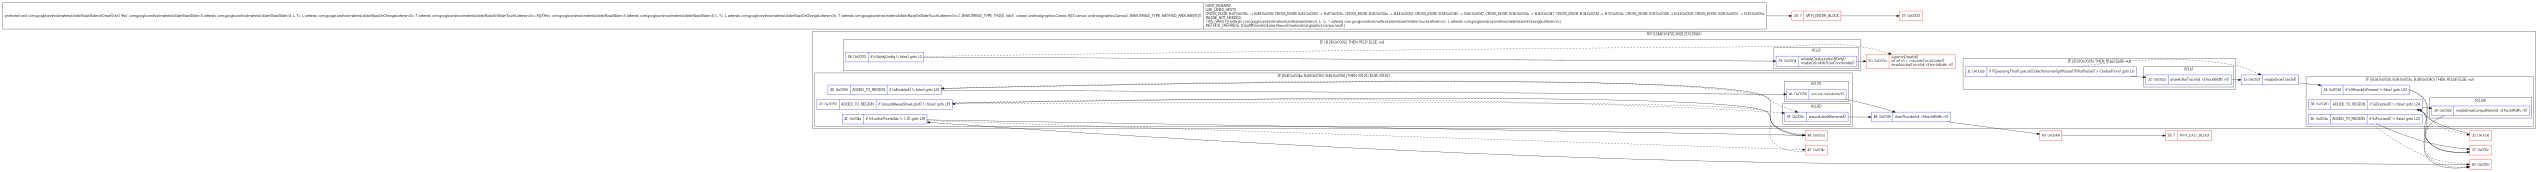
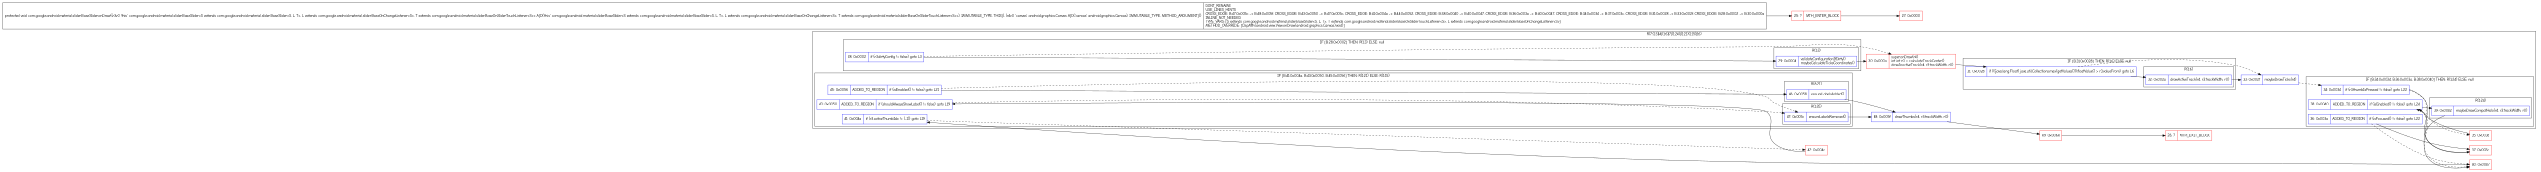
edge "30: 0x000a" -> "31: 0x0028": added
cluster "R(1:21)": label "R(1:21)" -> "R(6:21)"
edge "33: 0x002f" -> "34: 0x0034": style solid -> dashed
edge "42: 0x004c" -> "43: 0x0050": style dashed -> solid
node "44: 0x0052": removed
